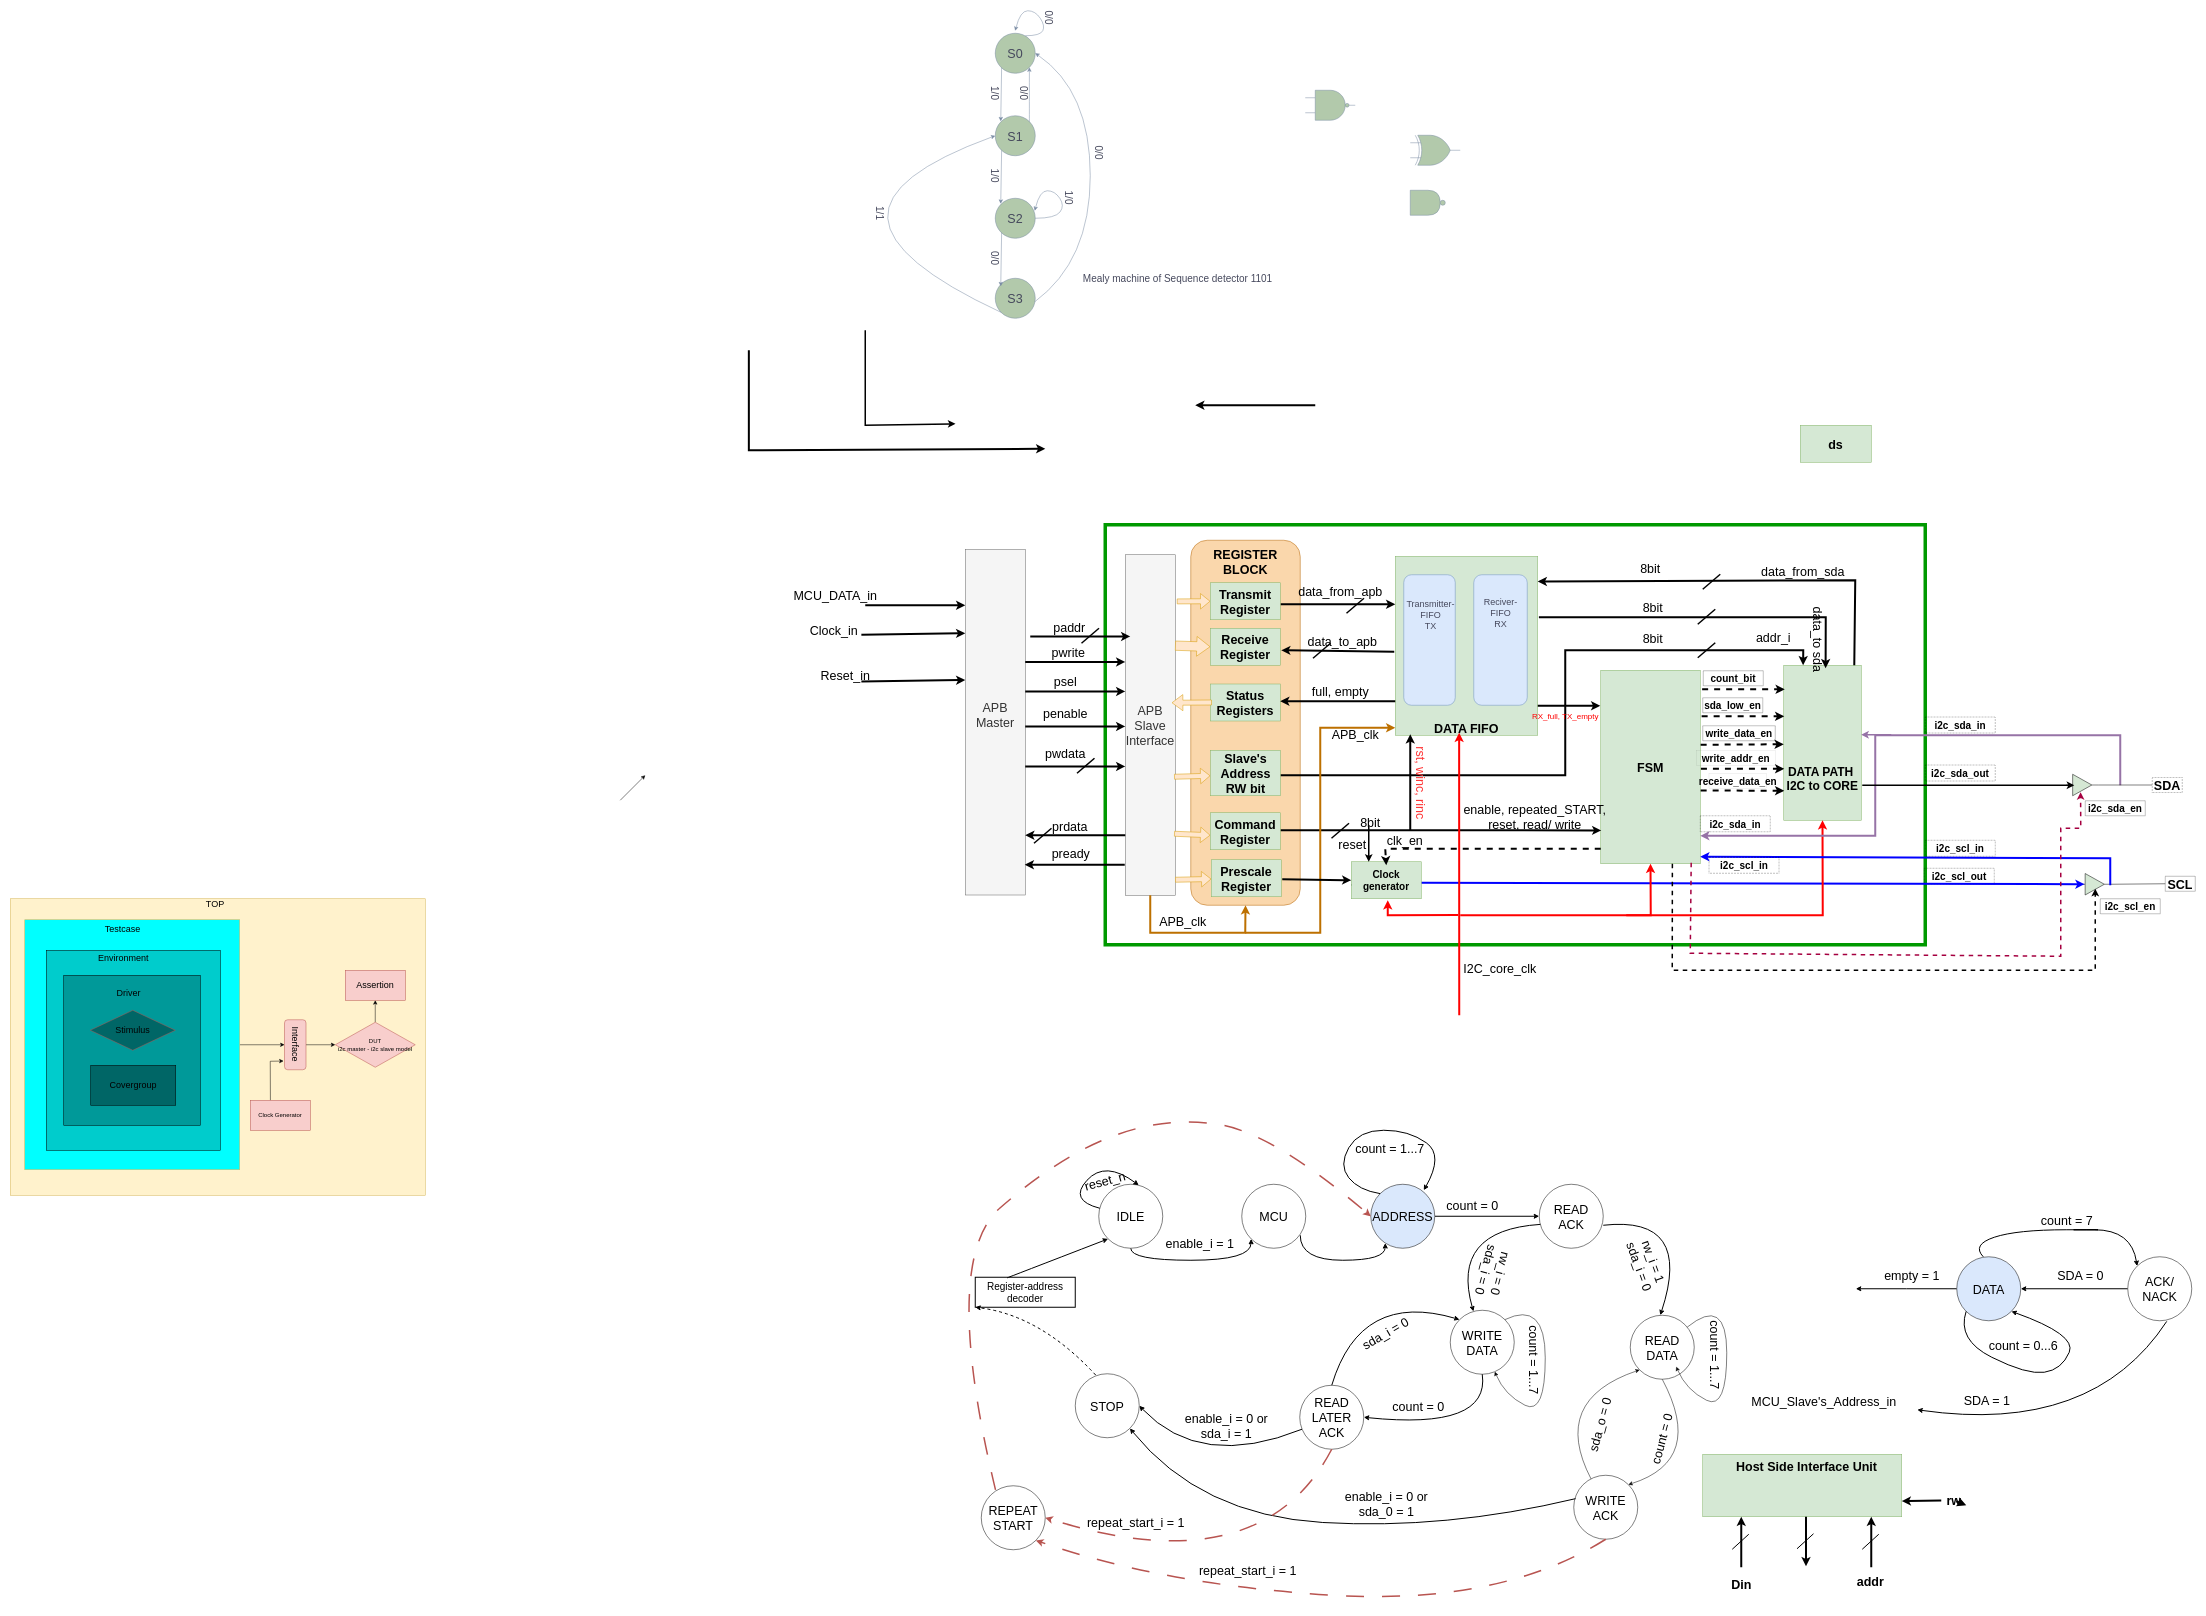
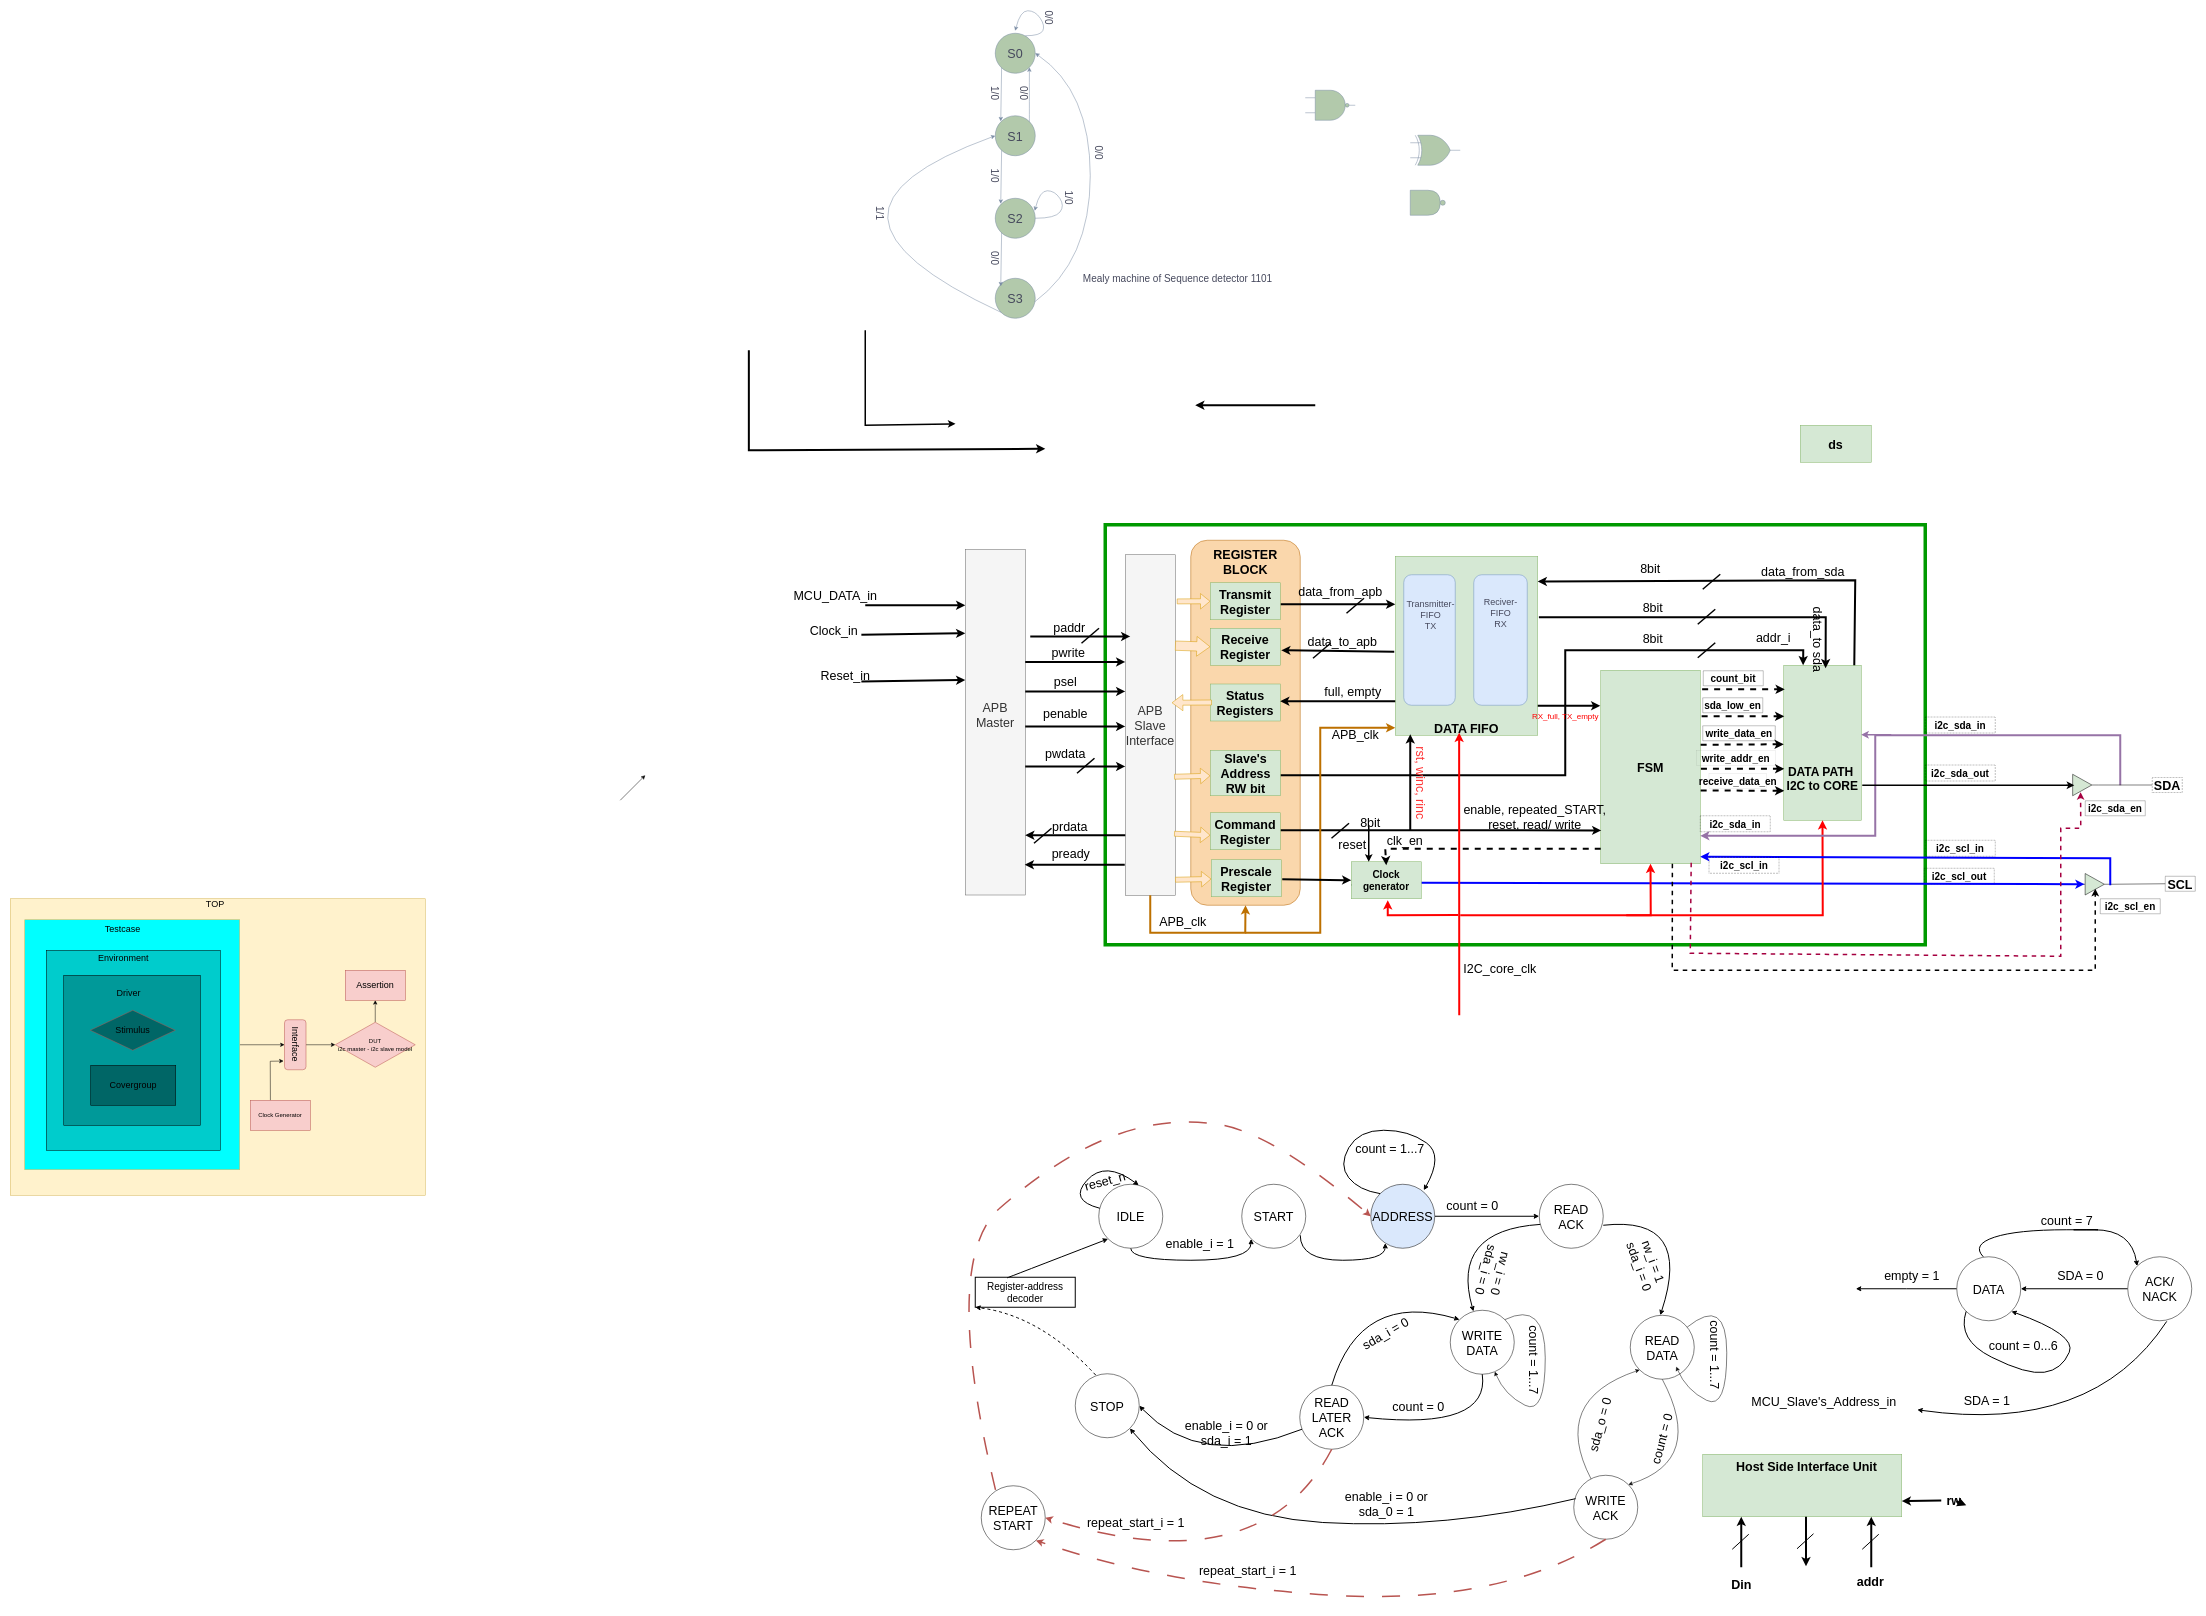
node "full, empty": moved (1340, 691) -> (1353, 691)
node "MCU": label "MCU" -> "START"
node "DATA": fillcolor #dae8fc -> #ffffff
node "enable_i = 0 or sda_i = 1": moved (1226, 1425) -> (1226, 1433)
